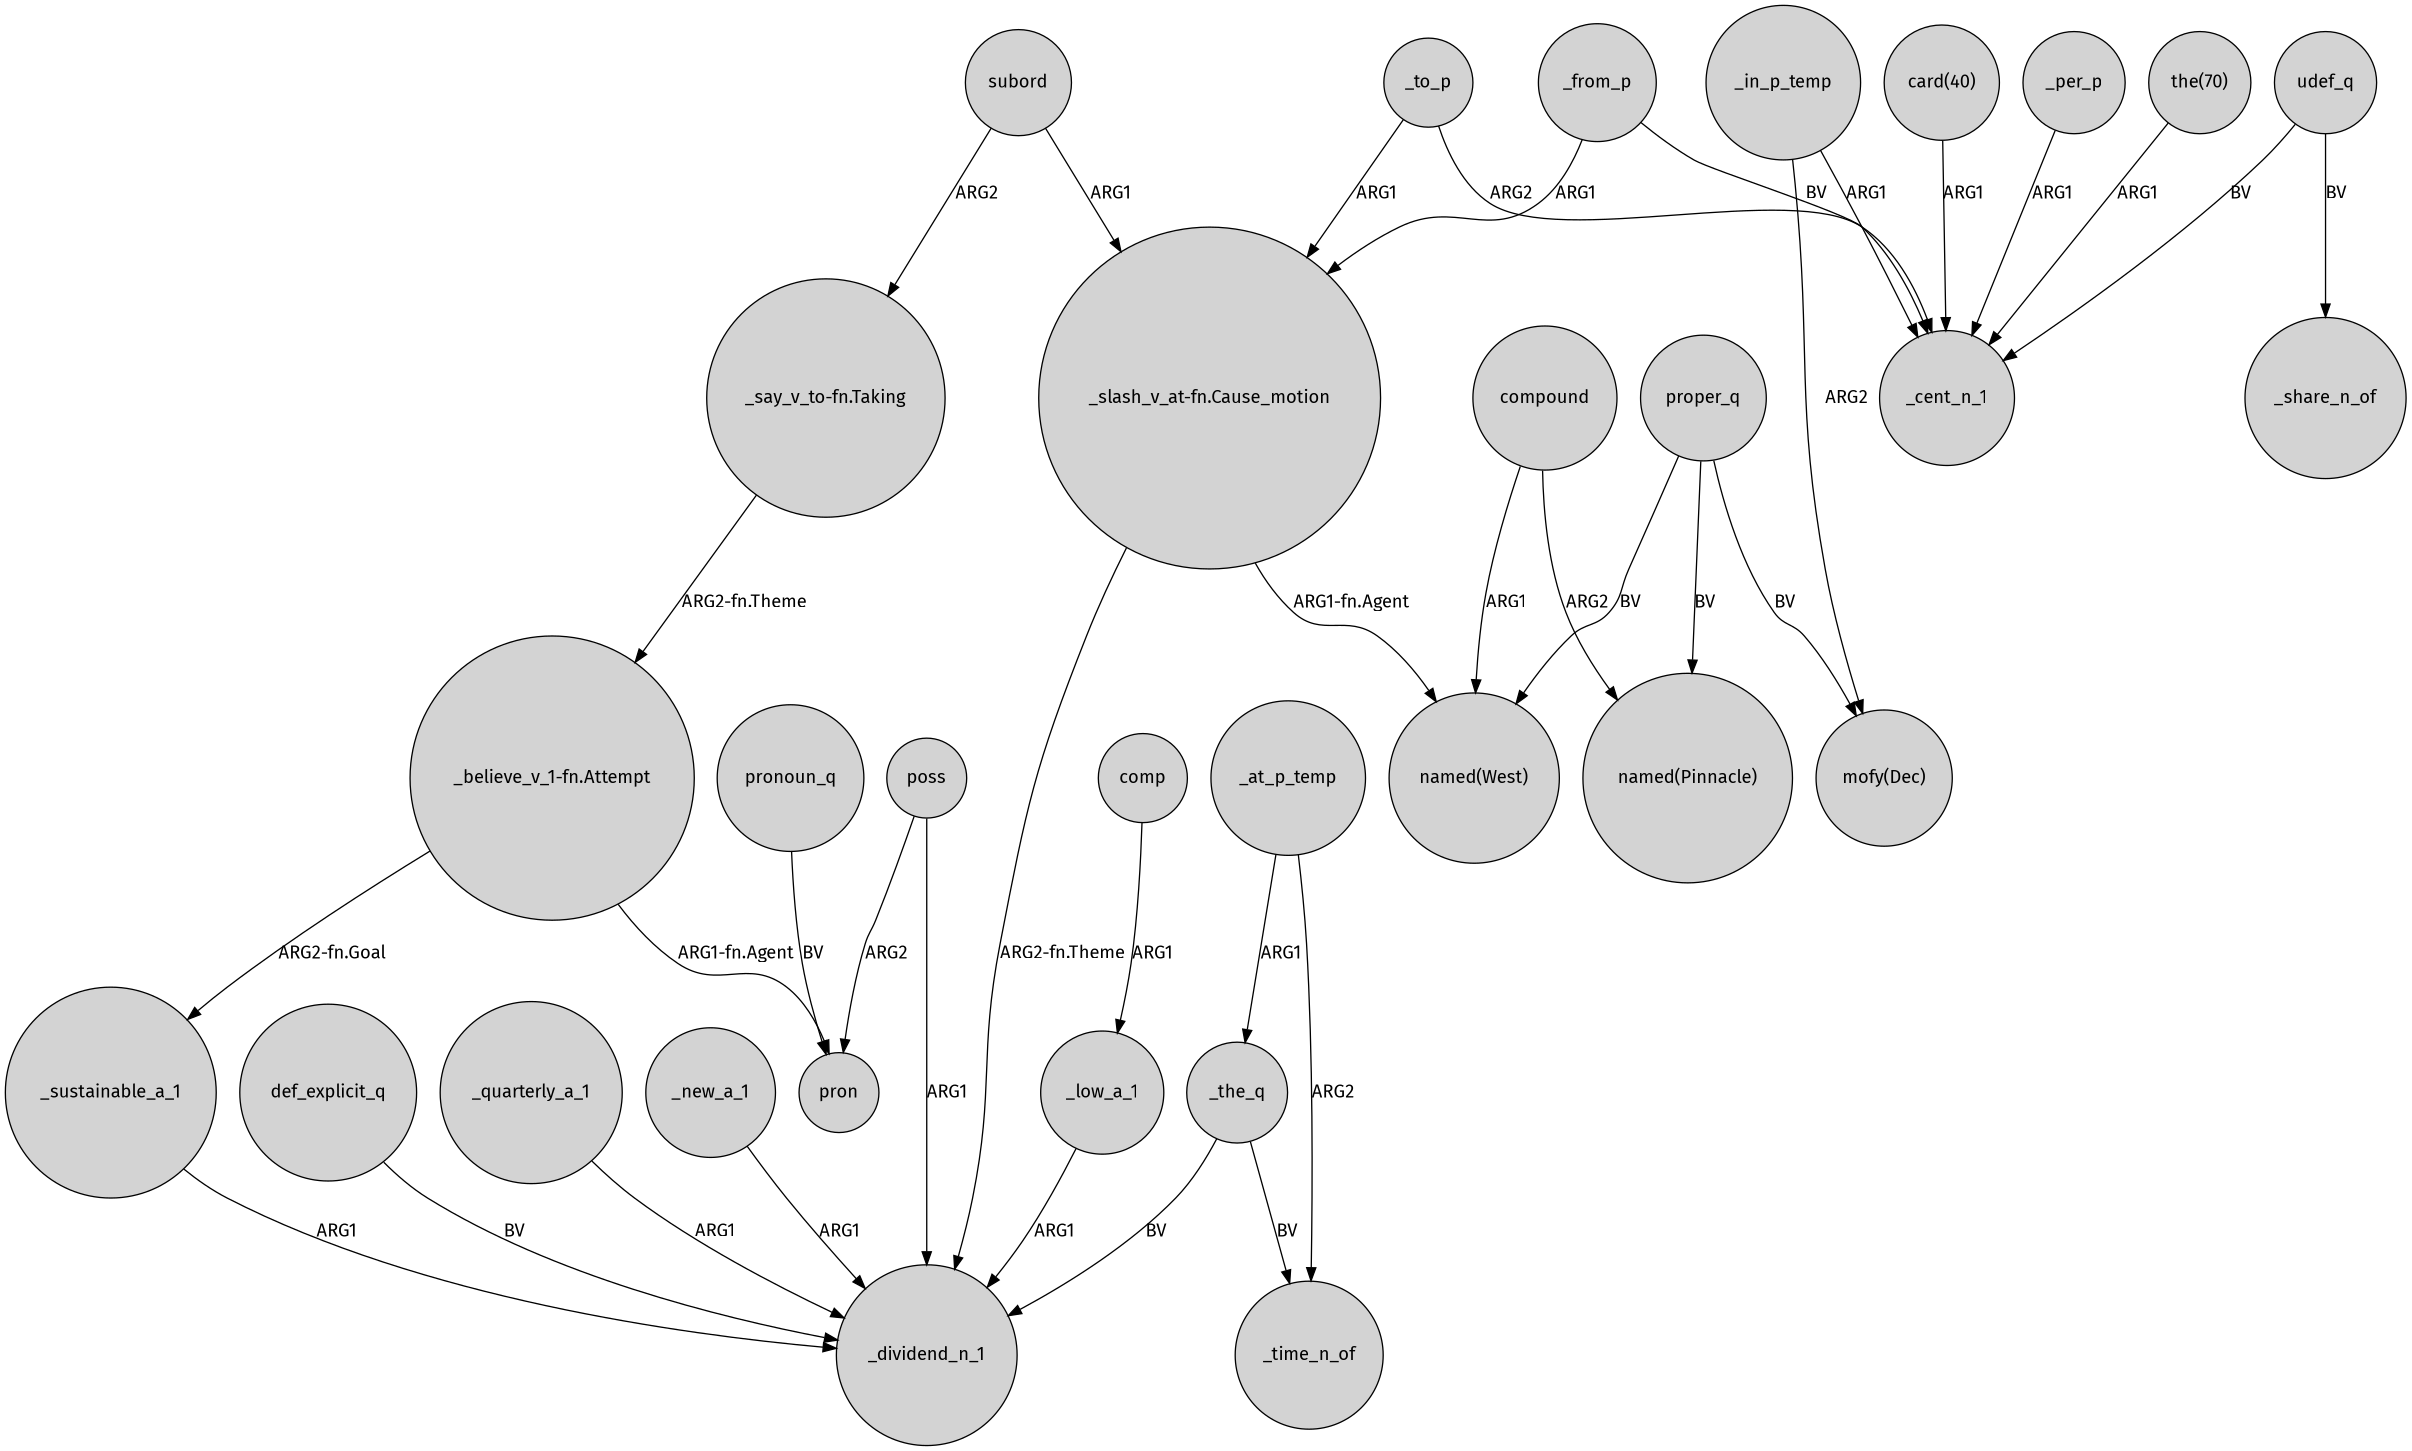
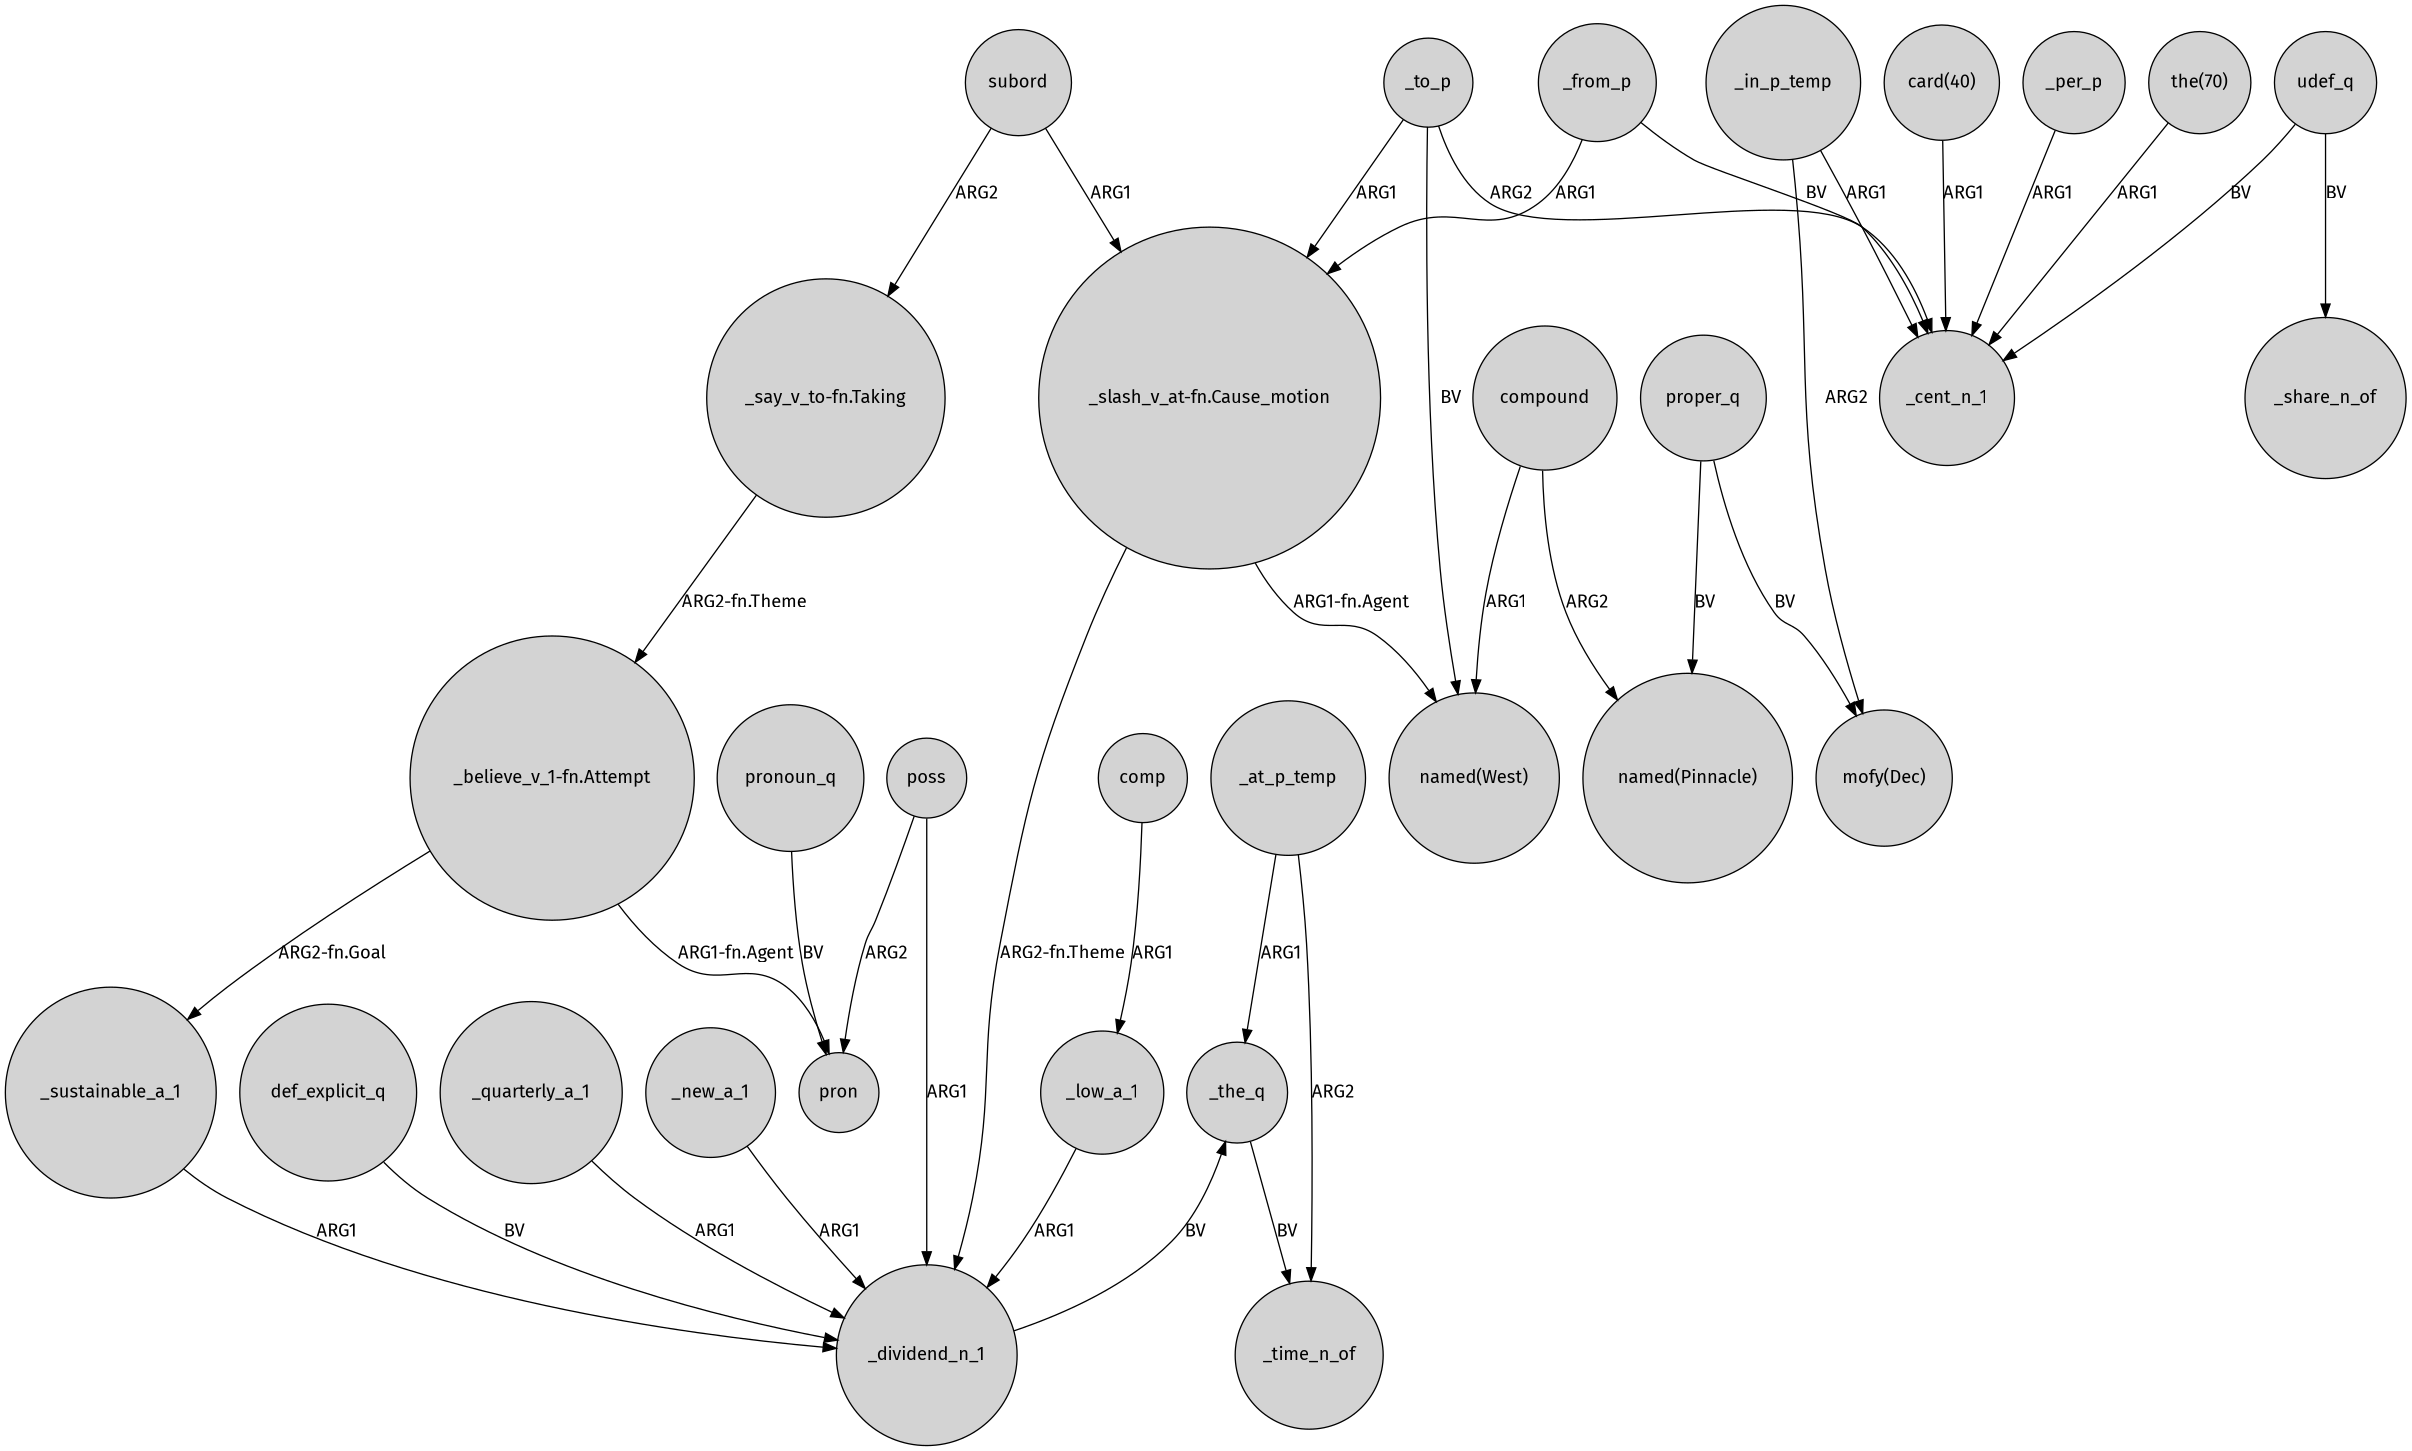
edge "proper_q" -> "named(West)": now "_to_p" -> "named(West)"
edge "_the_q" -> "_dividend_n_1": reversed
